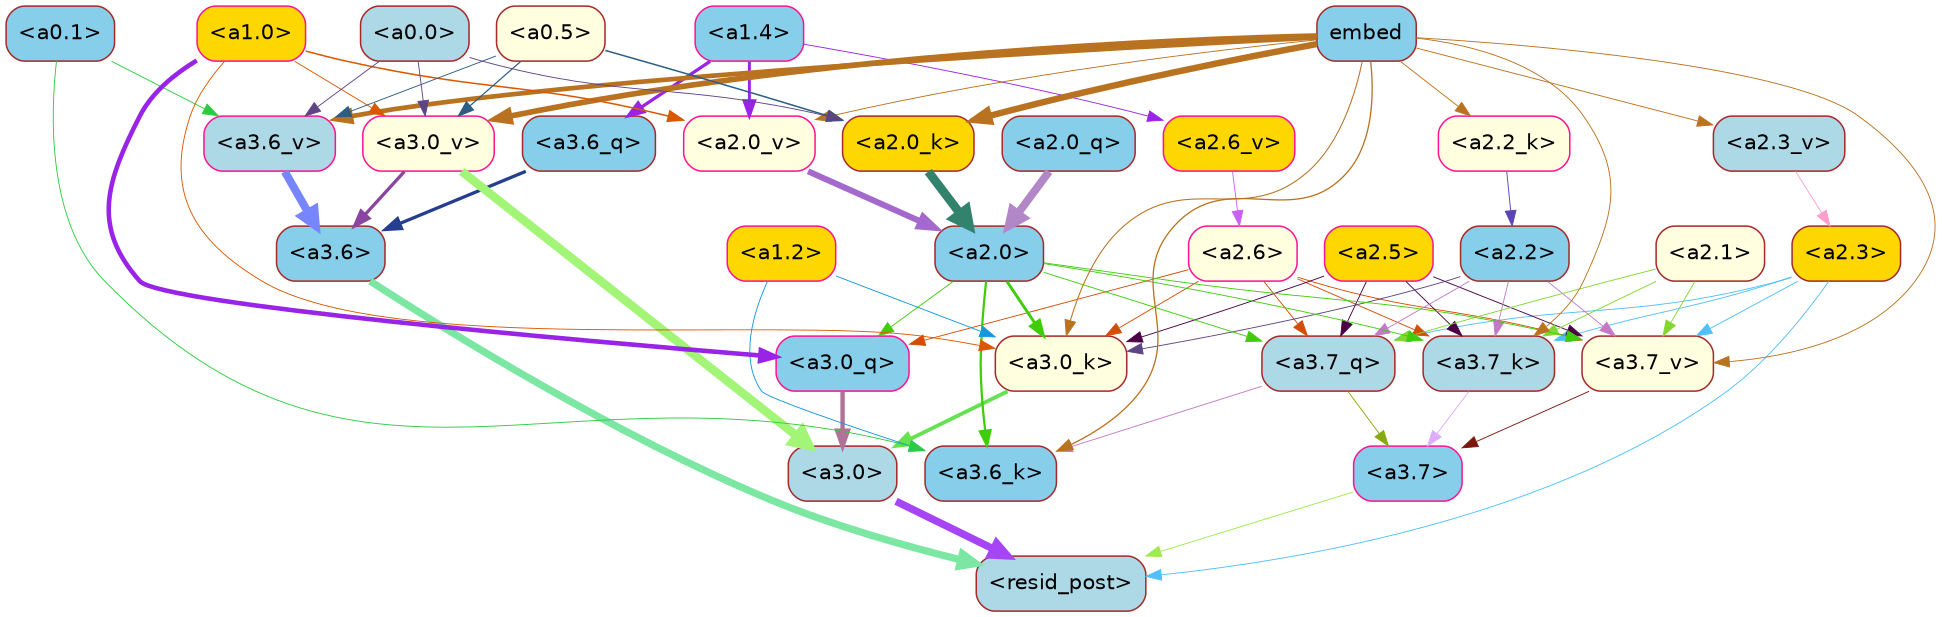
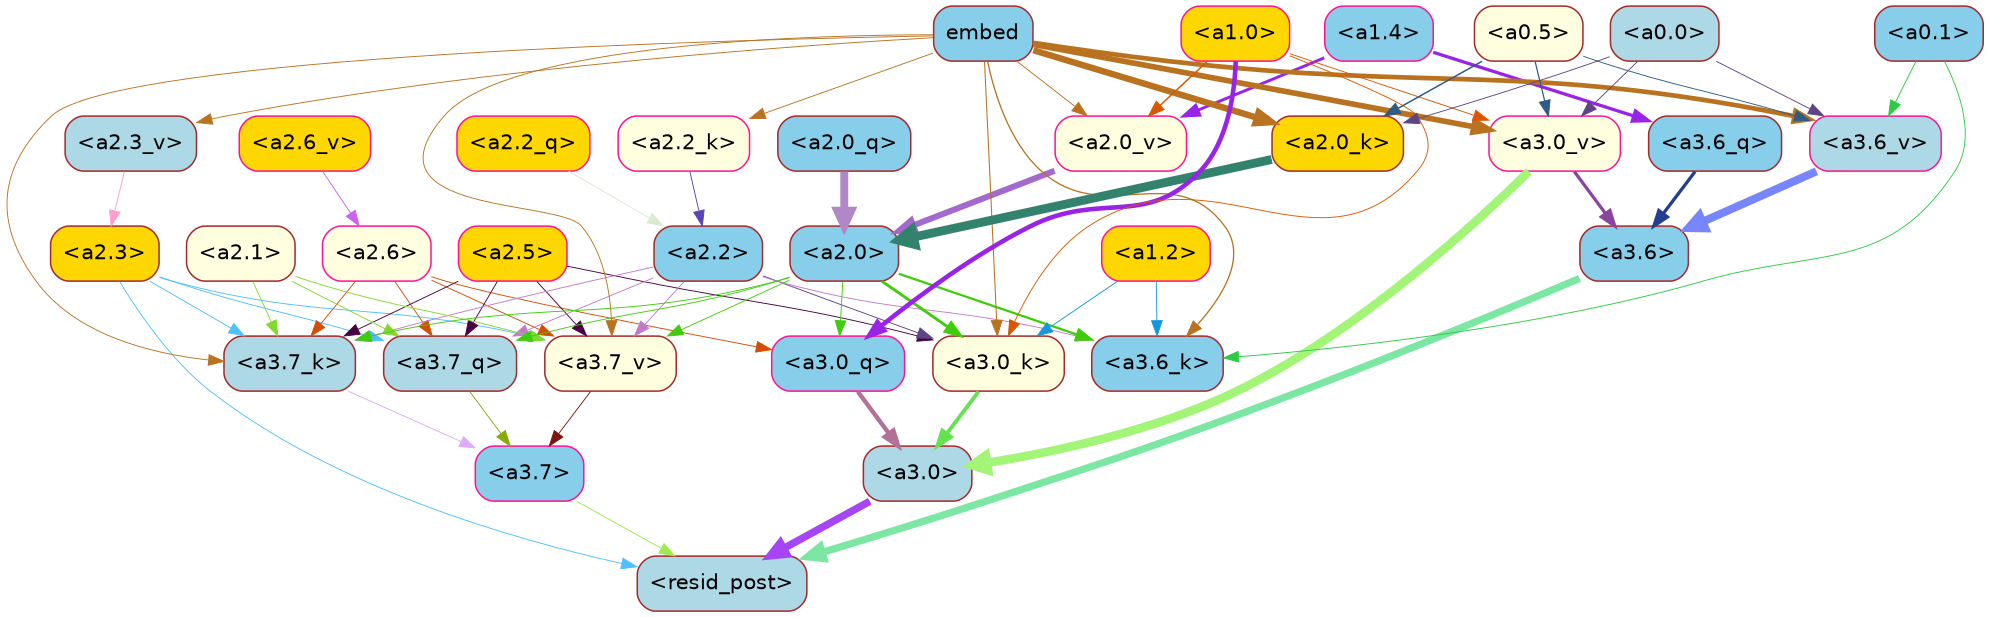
edge "<a1.4>" -> "<a2.6_v>": removed
node "<a2.2_q>": added
edge "<a2.6>" -> "<a3.0_k>": removed
edge "<a3.7_q>" -> "<a3.6_k>": now "<a2.2>" -> "<a3.6_k>"
